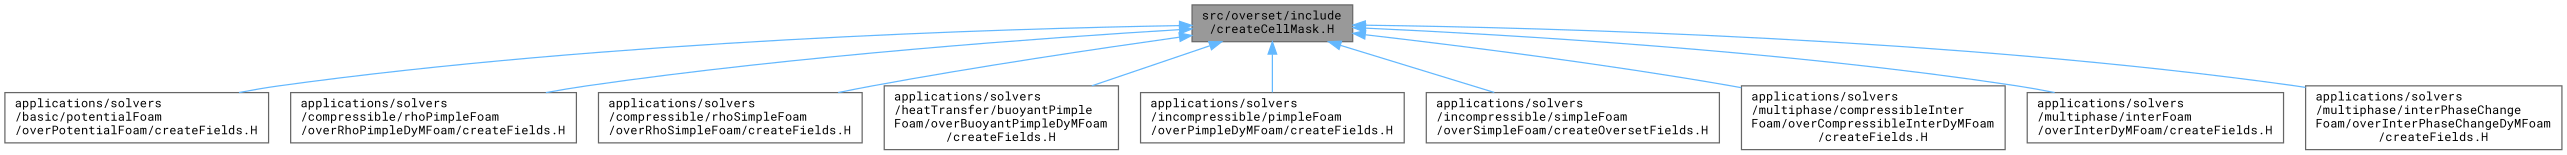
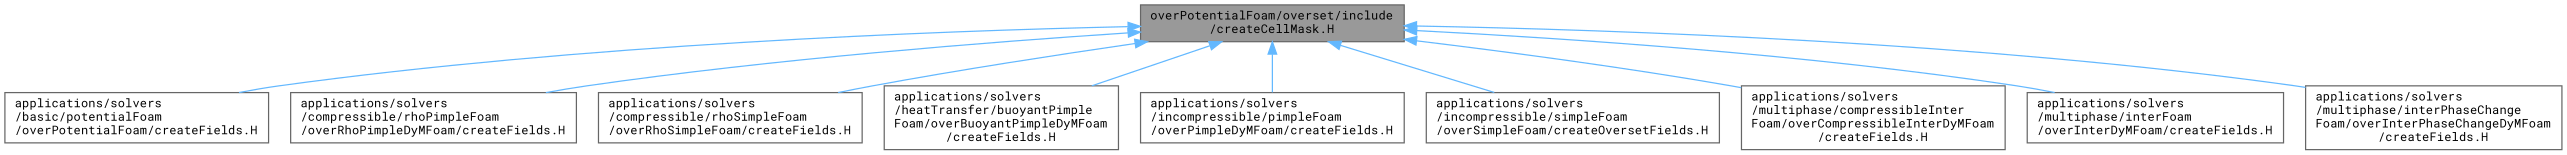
node "src/overset/include /createCellMask.H": label "src/overset/include /createCellMask.H" -> "overPotentialFoam/overset/include /createCellMask.H"
